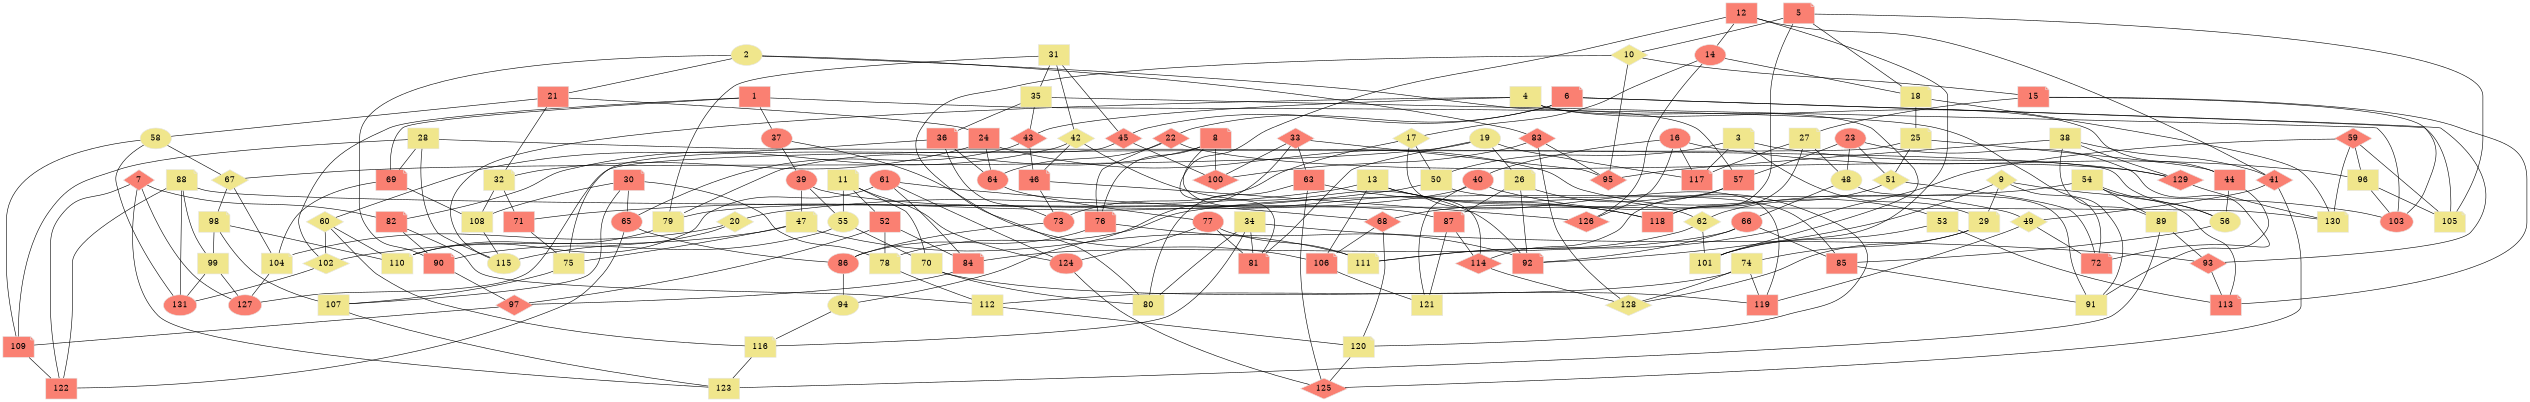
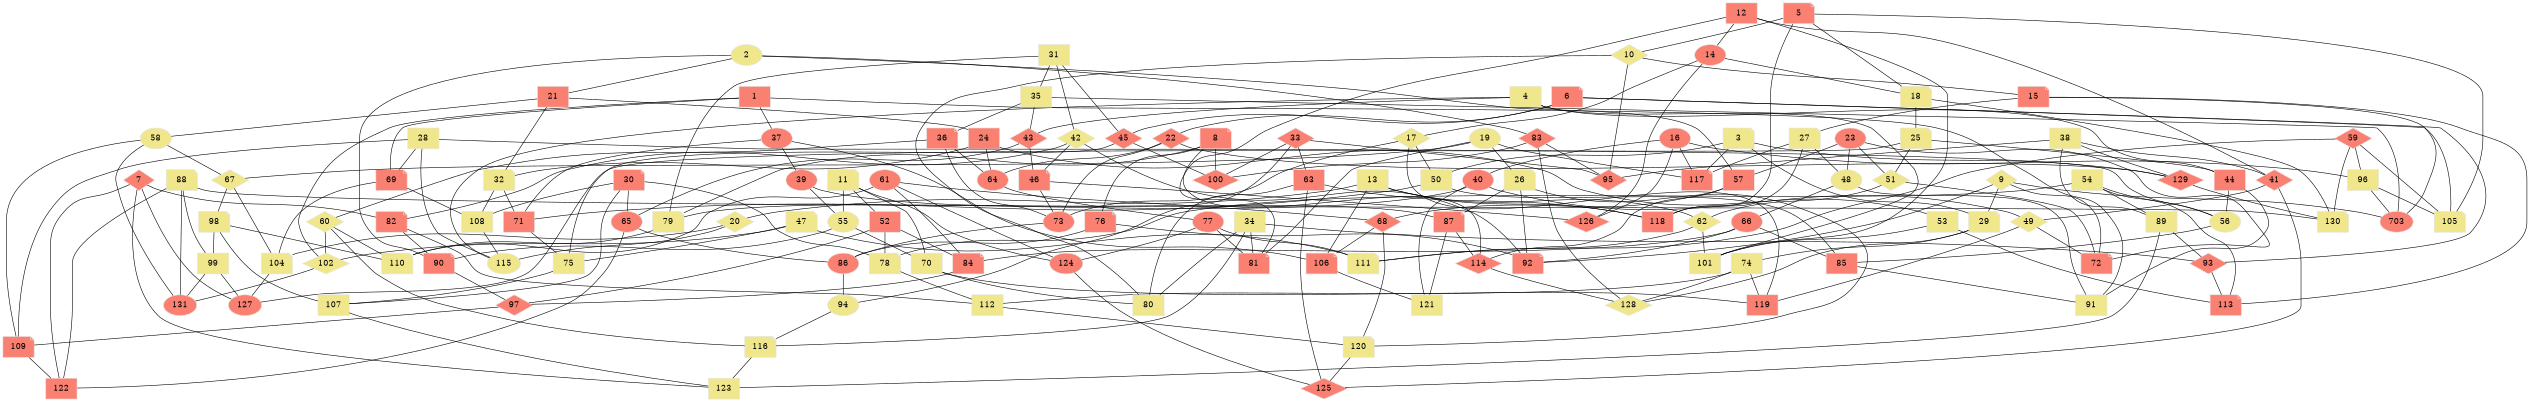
edge "37" -- "71": added
edge "22" -- "76": now "22" -- "73"
edge "39" -- "47": removed
node "103": label "103" -> "703"
